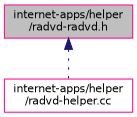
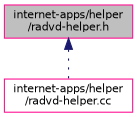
node "internet-apps/helper /radvd-radvd.h": label "internet-apps/helper /radvd-radvd.h" -> "internet-apps/helper /radvd-helper.h"
